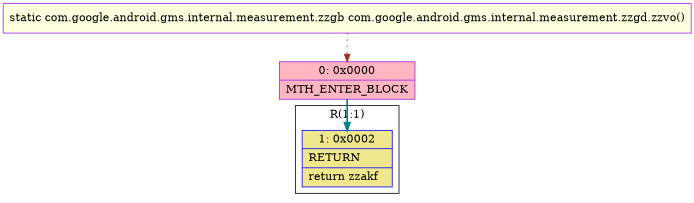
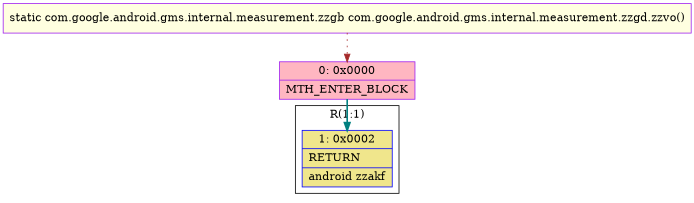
node "1: 0x0002": text "return zzakf" -> "android zzakf"
